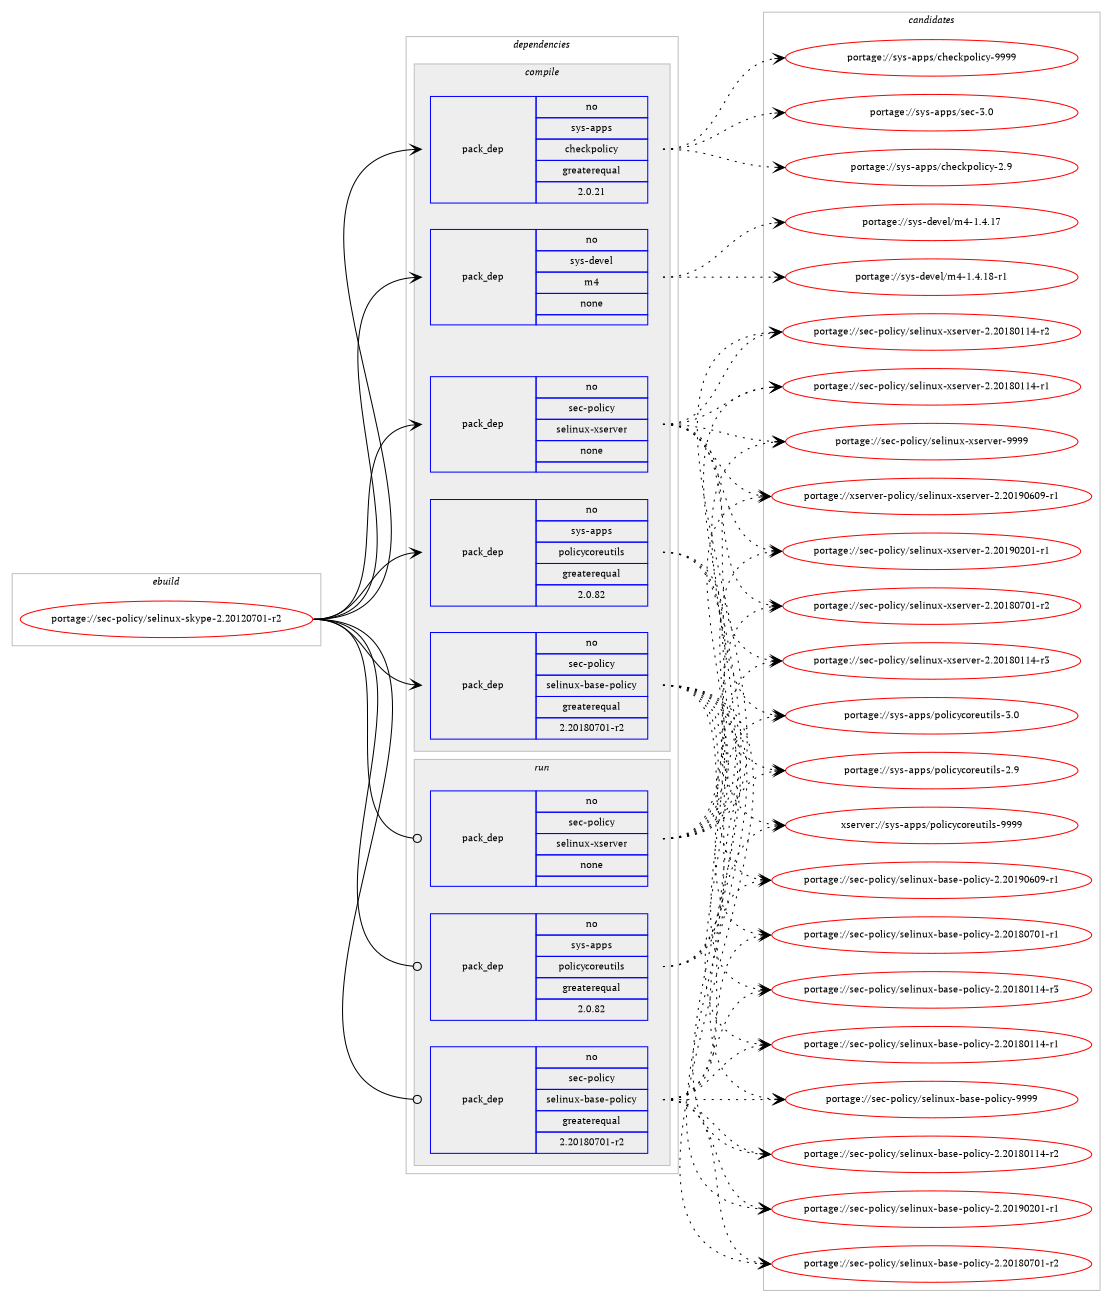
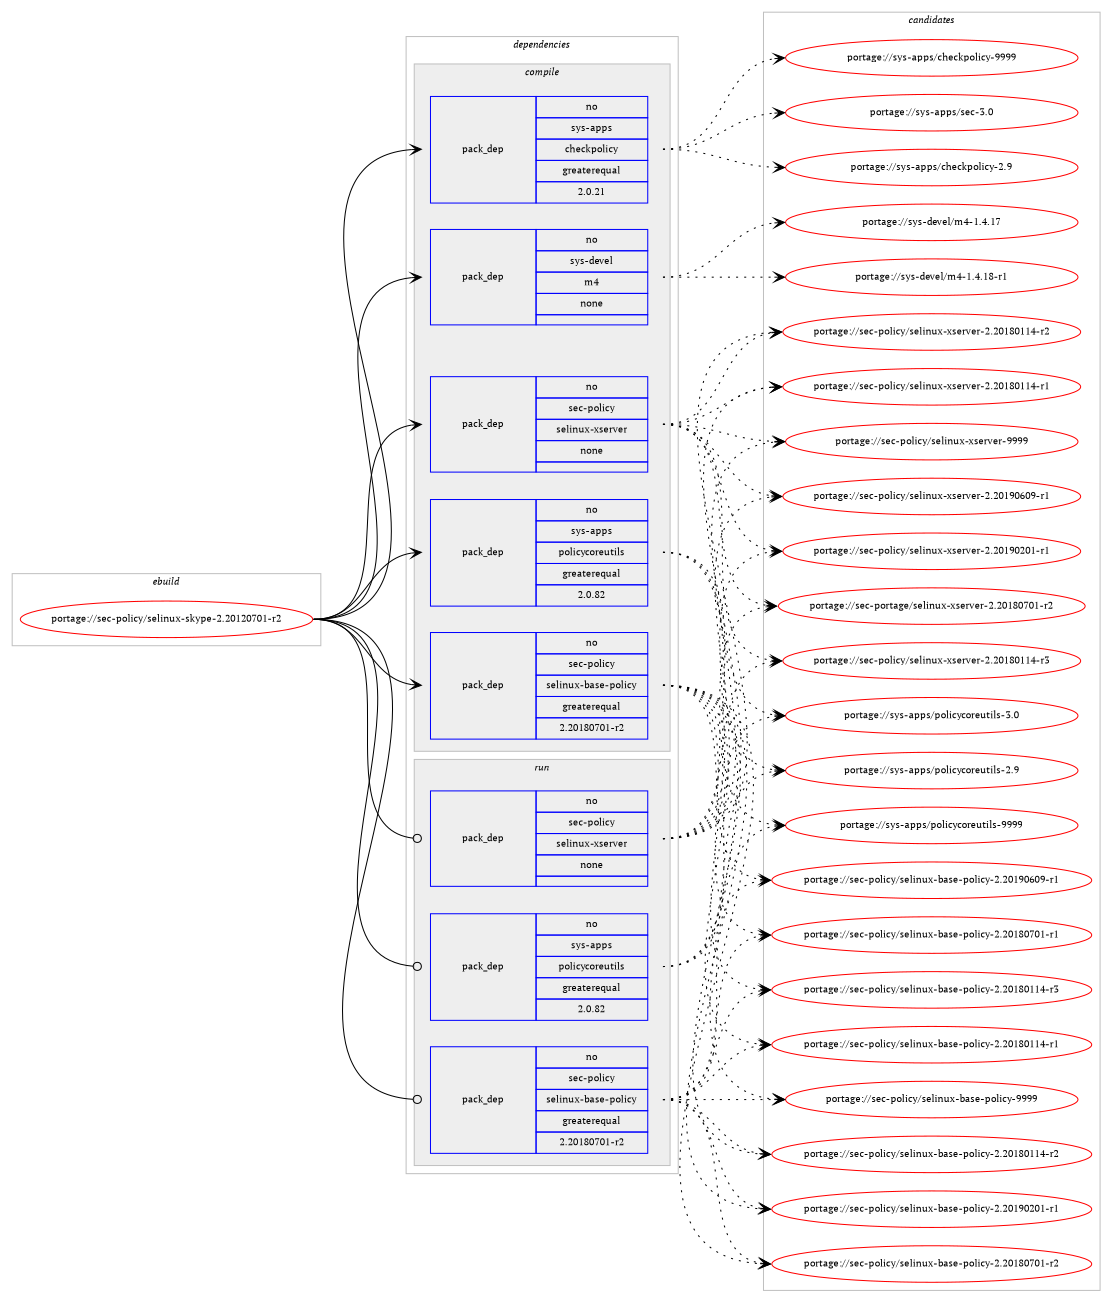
node "portage://xserver-policy/selinux-xserver-2.20190609-r1": label "portage://xserver-policy/selinux-xserver-2.20190609-r1" -> "portage://sec-policy/selinux-xserver-2.20190609-r1"
node "portage://sec-policy/selinux-xserver-2.20180701-r2": label "portage://sec-policy/selinux-xserver-2.20180701-r2" -> "portage://sec-portage/selinux-xserver-2.20180701-r2"
node "xserver://sys-apps/policycoreutils-9999": label "xserver://sys-apps/policycoreutils-9999" -> "portage://sys-apps/policycoreutils-9999"
